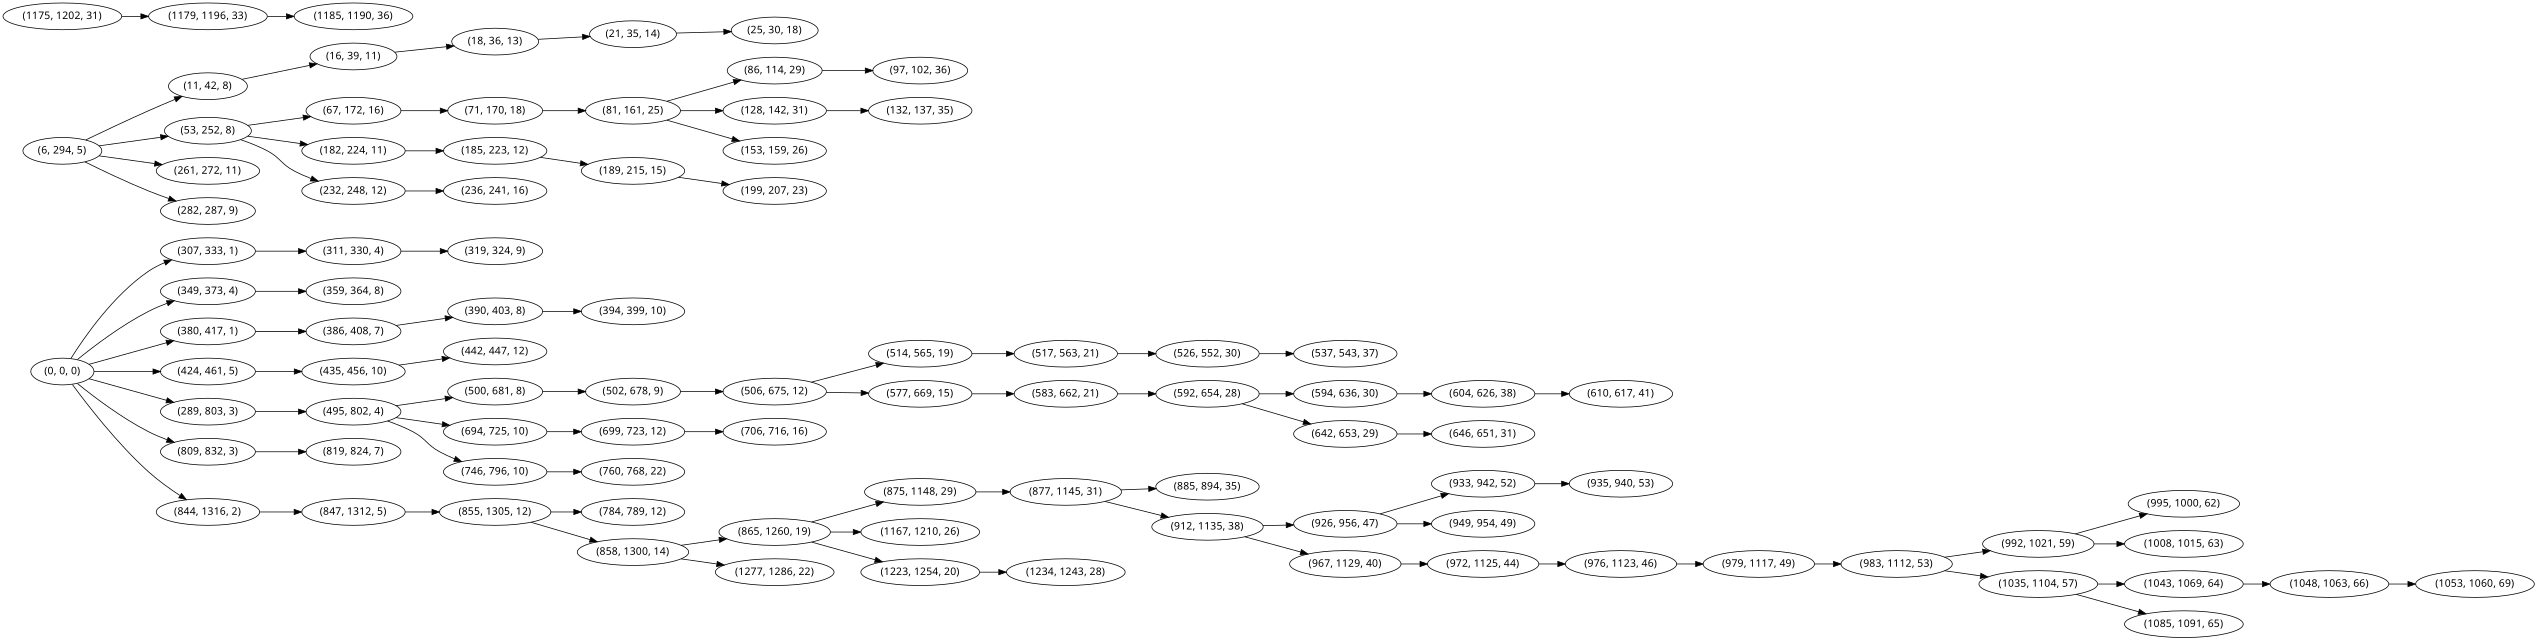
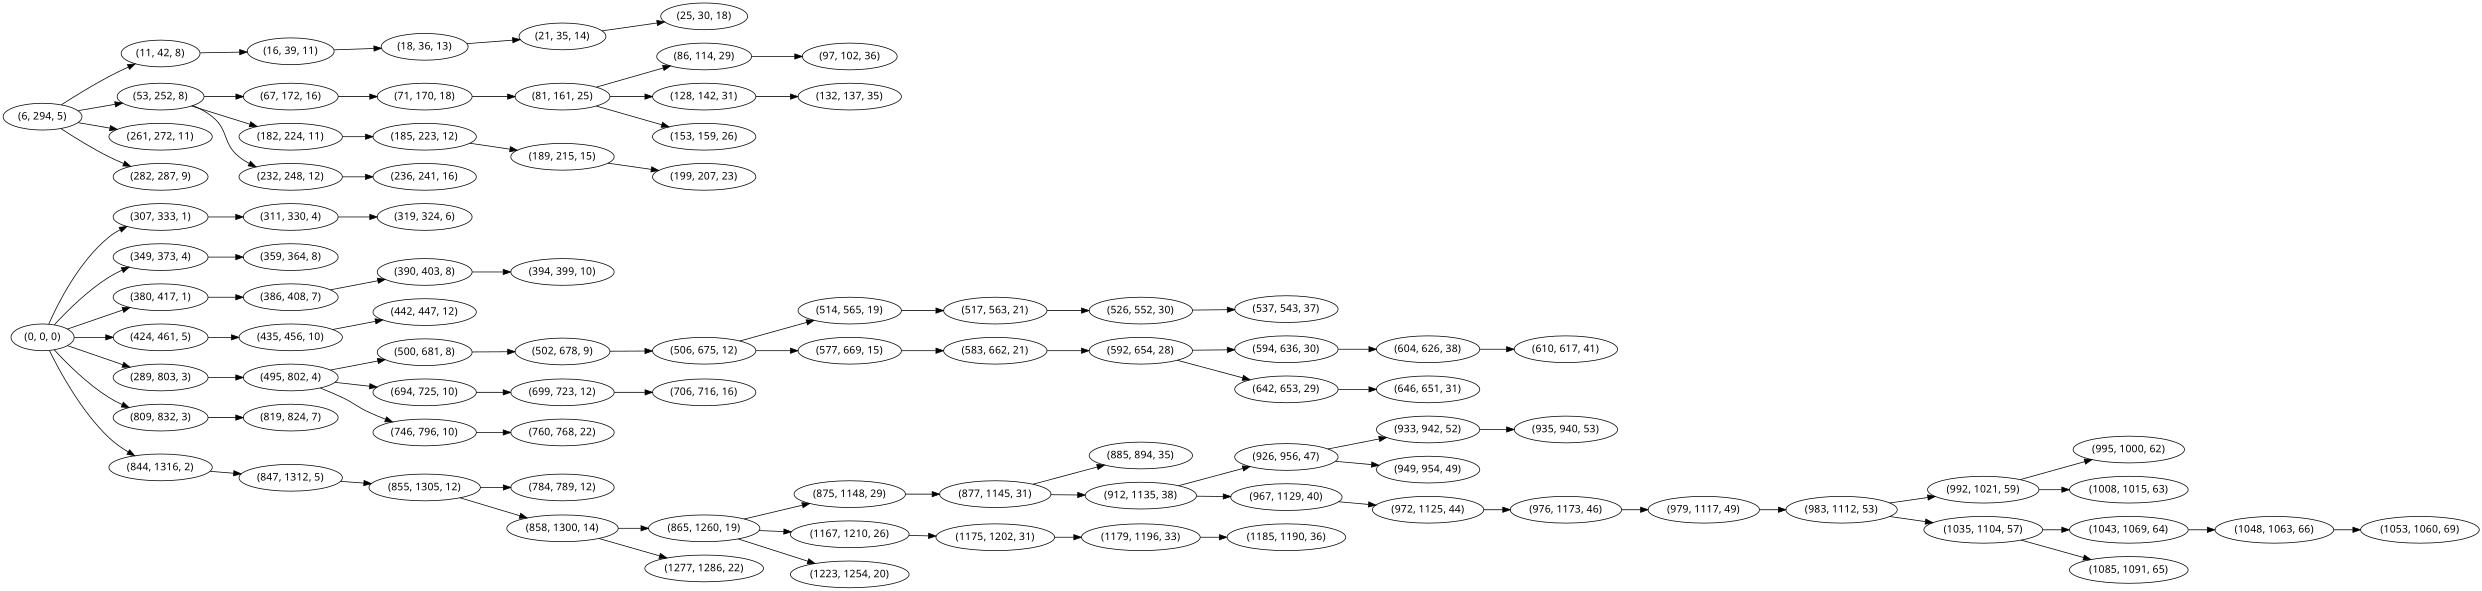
node "(319, 324, 9)": label "(319, 324, 9)" -> "(319, 324, 6)"
edge "(1167, 1210, 26)" -> "(1175, 1202, 31)": added
node "(976, 1123, 46)": label "(976, 1123, 46)" -> "(976, 1173, 46)"
node "(1234, 1243, 28)": removed
